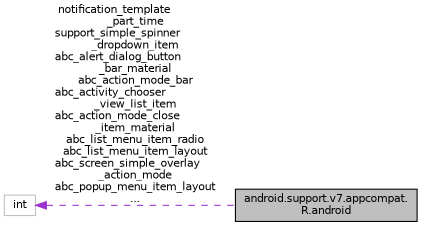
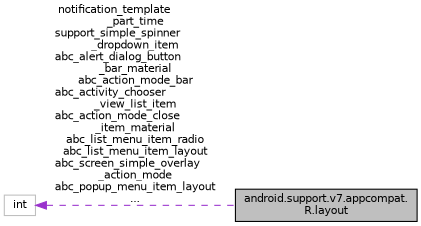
node "android.support.v7.appcompat. R.android": label "android.support.v7.appcompat. R.android" -> "android.support.v7.appcompat. R.layout"
